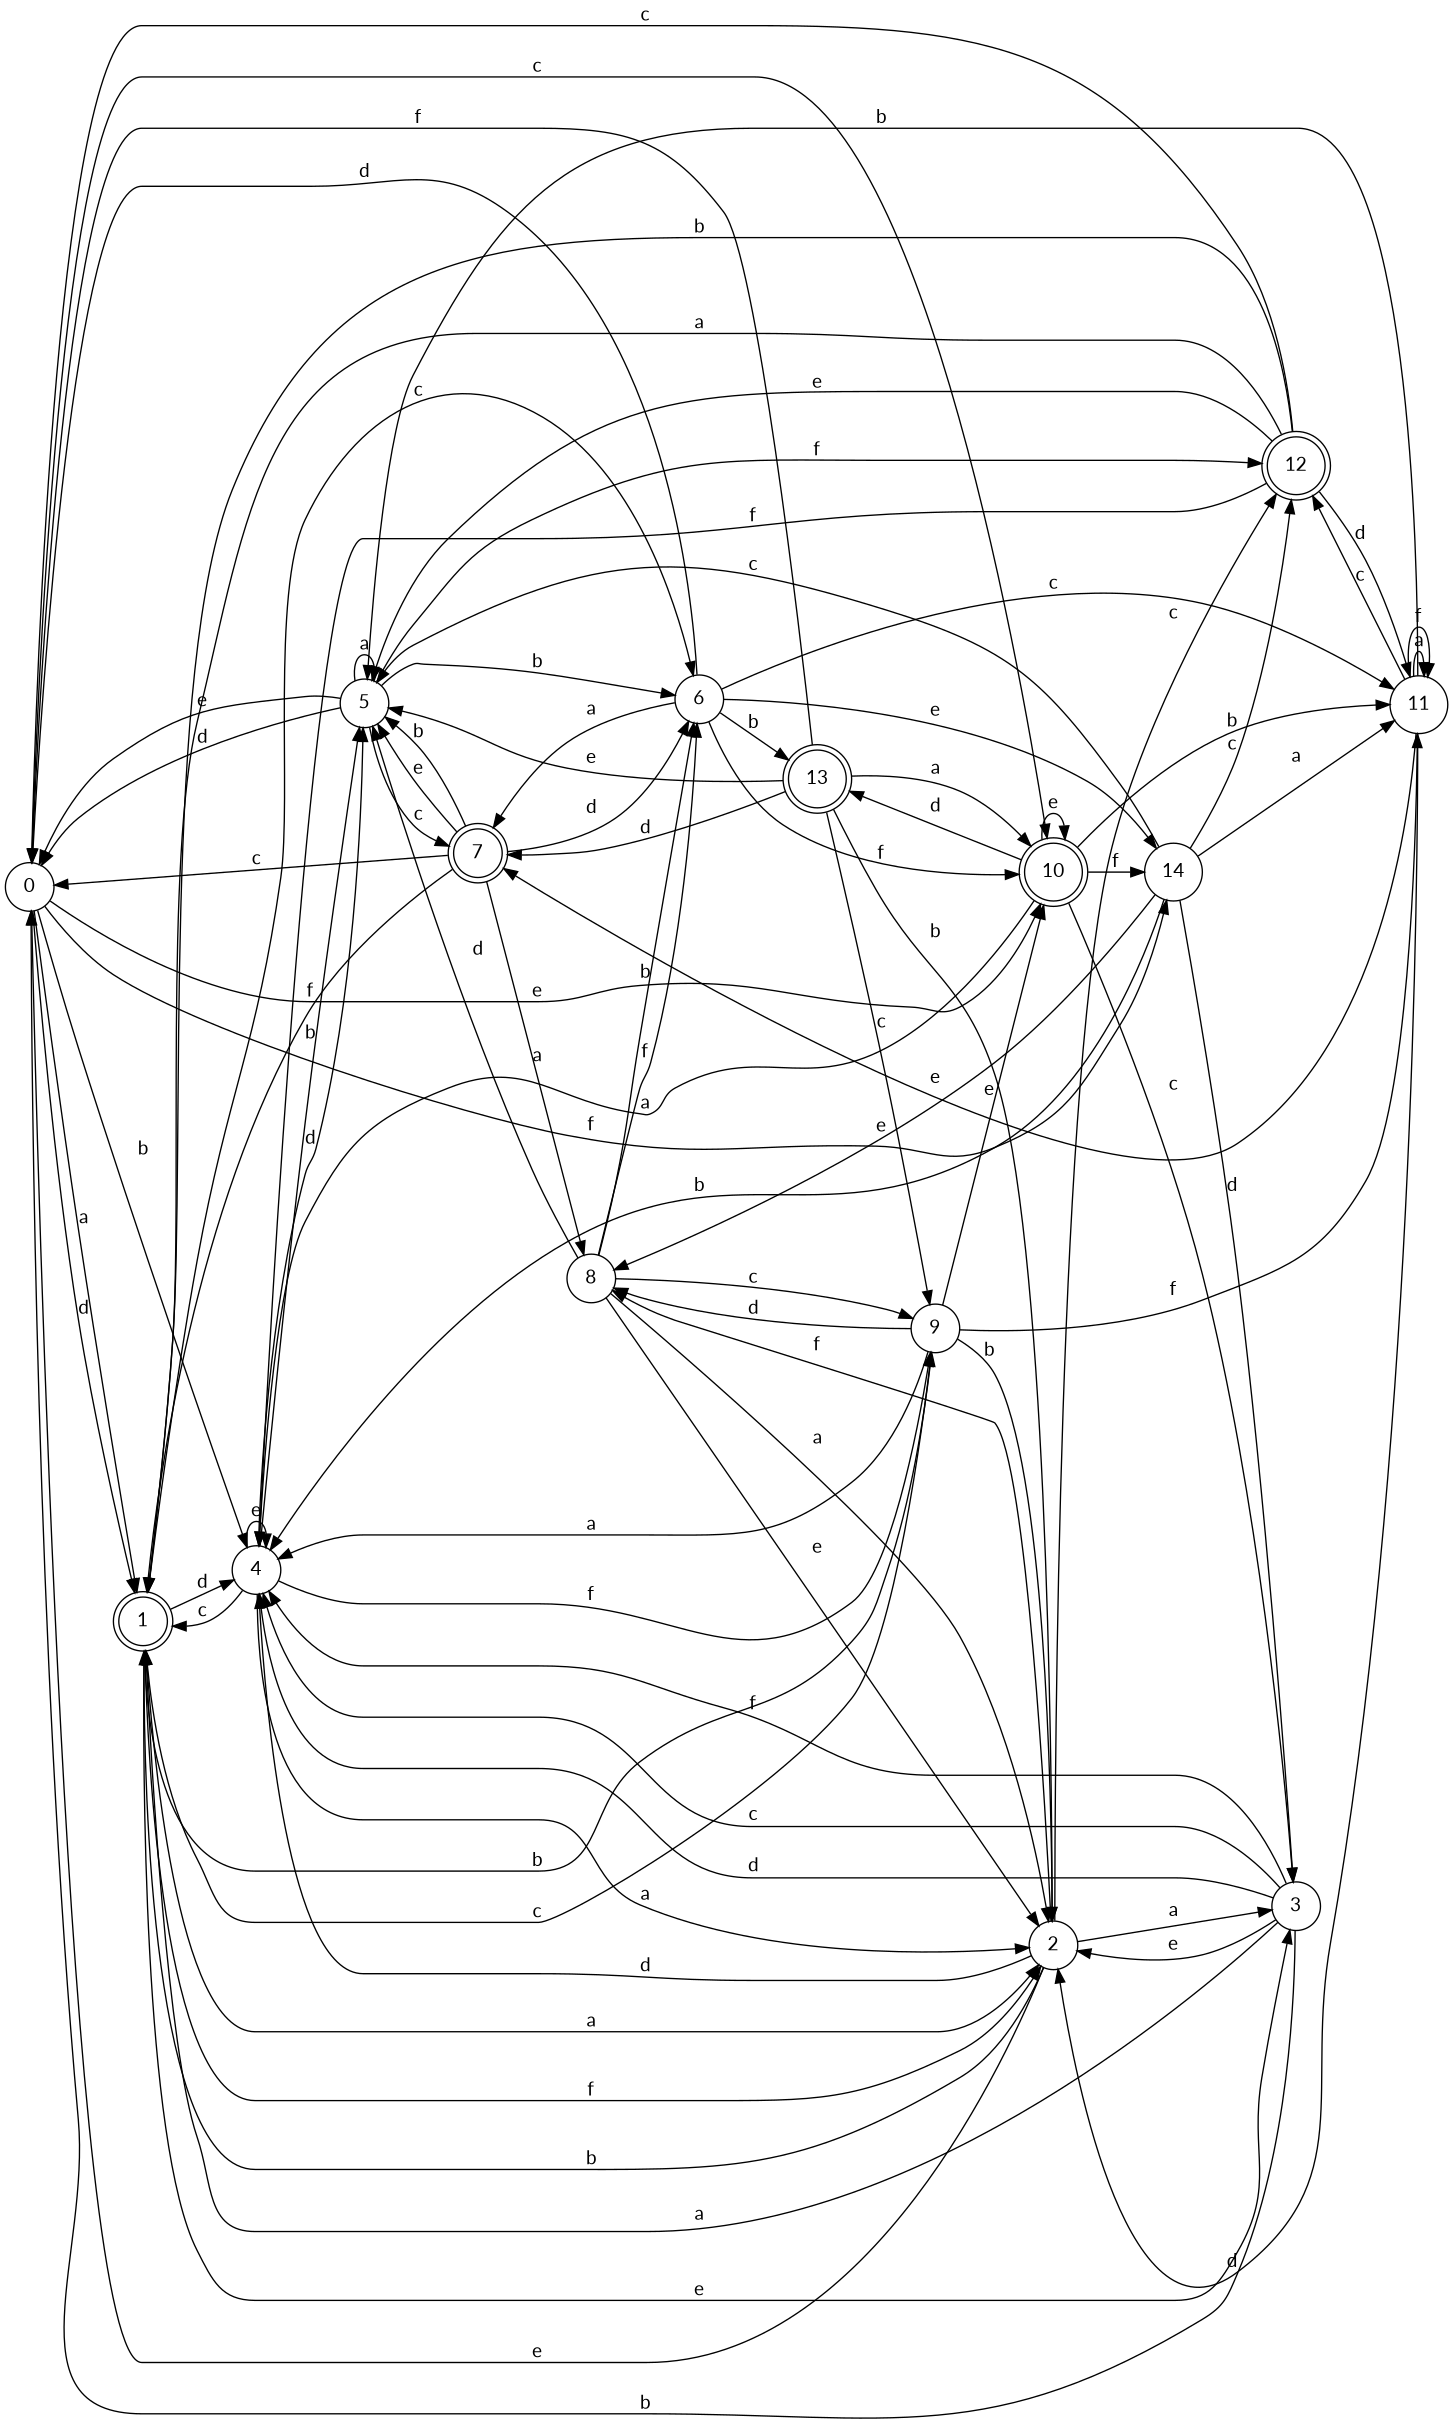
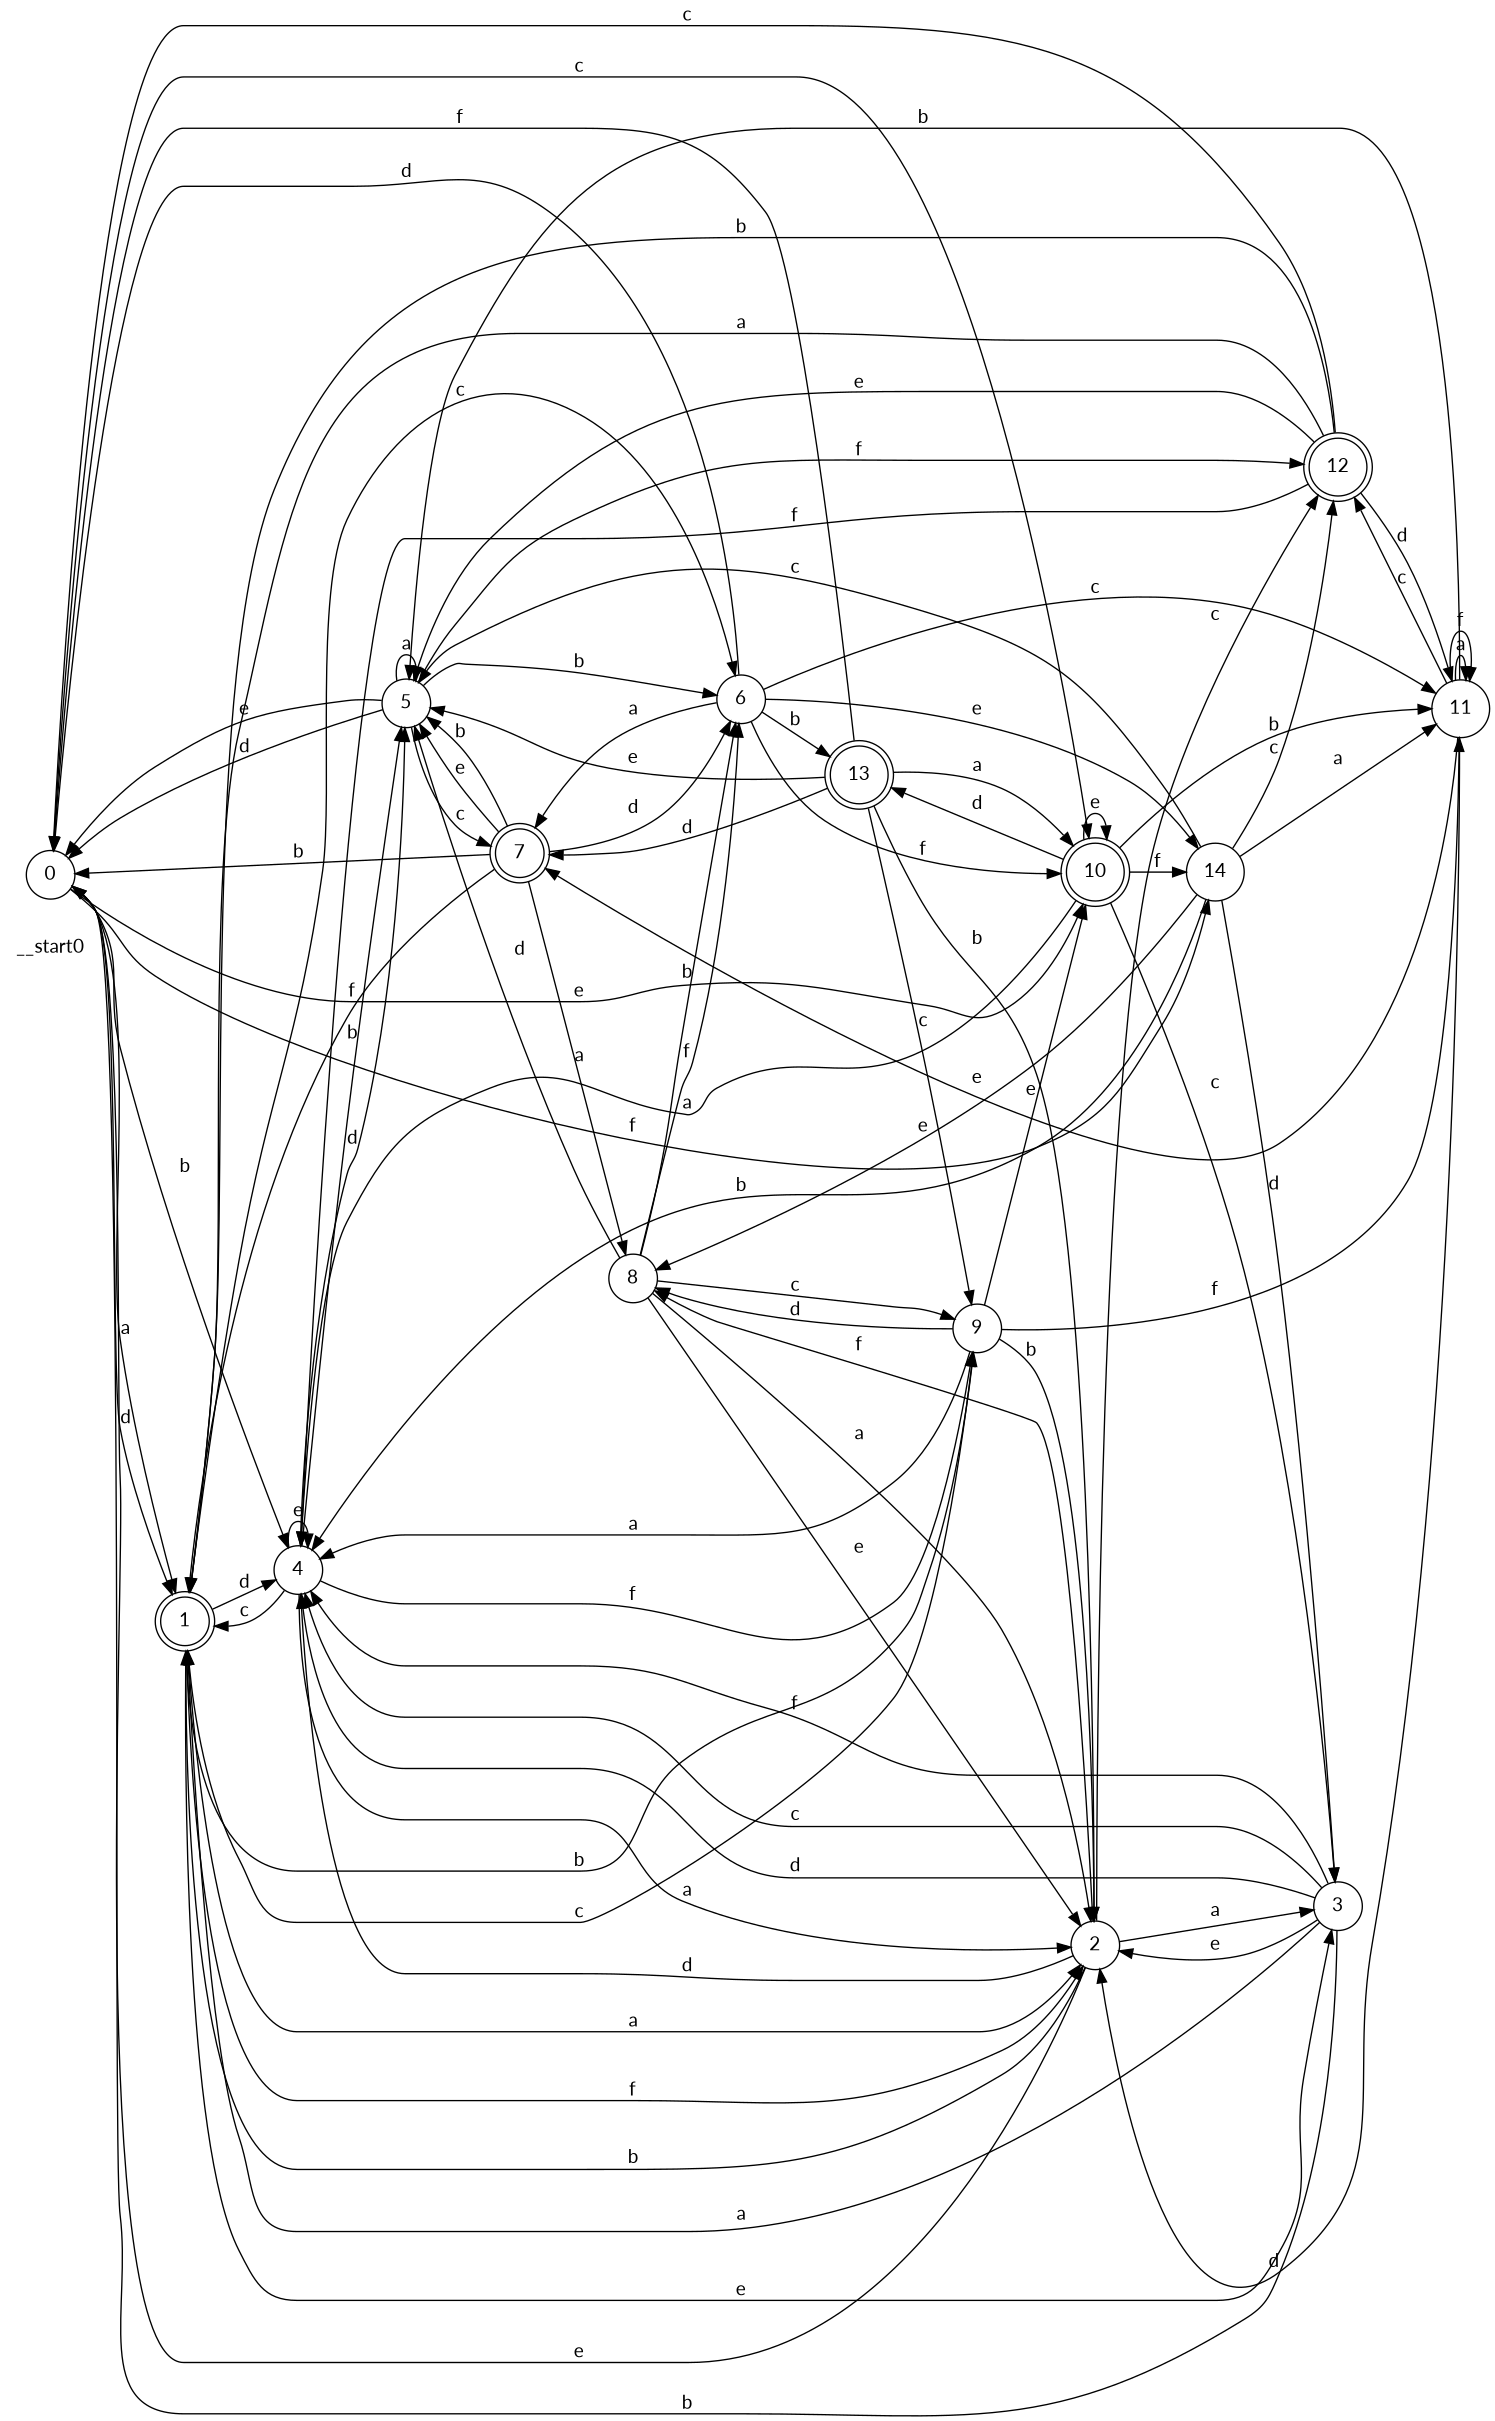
edge "7" -> "0": label "c" -> "b"
node "__start0": added
